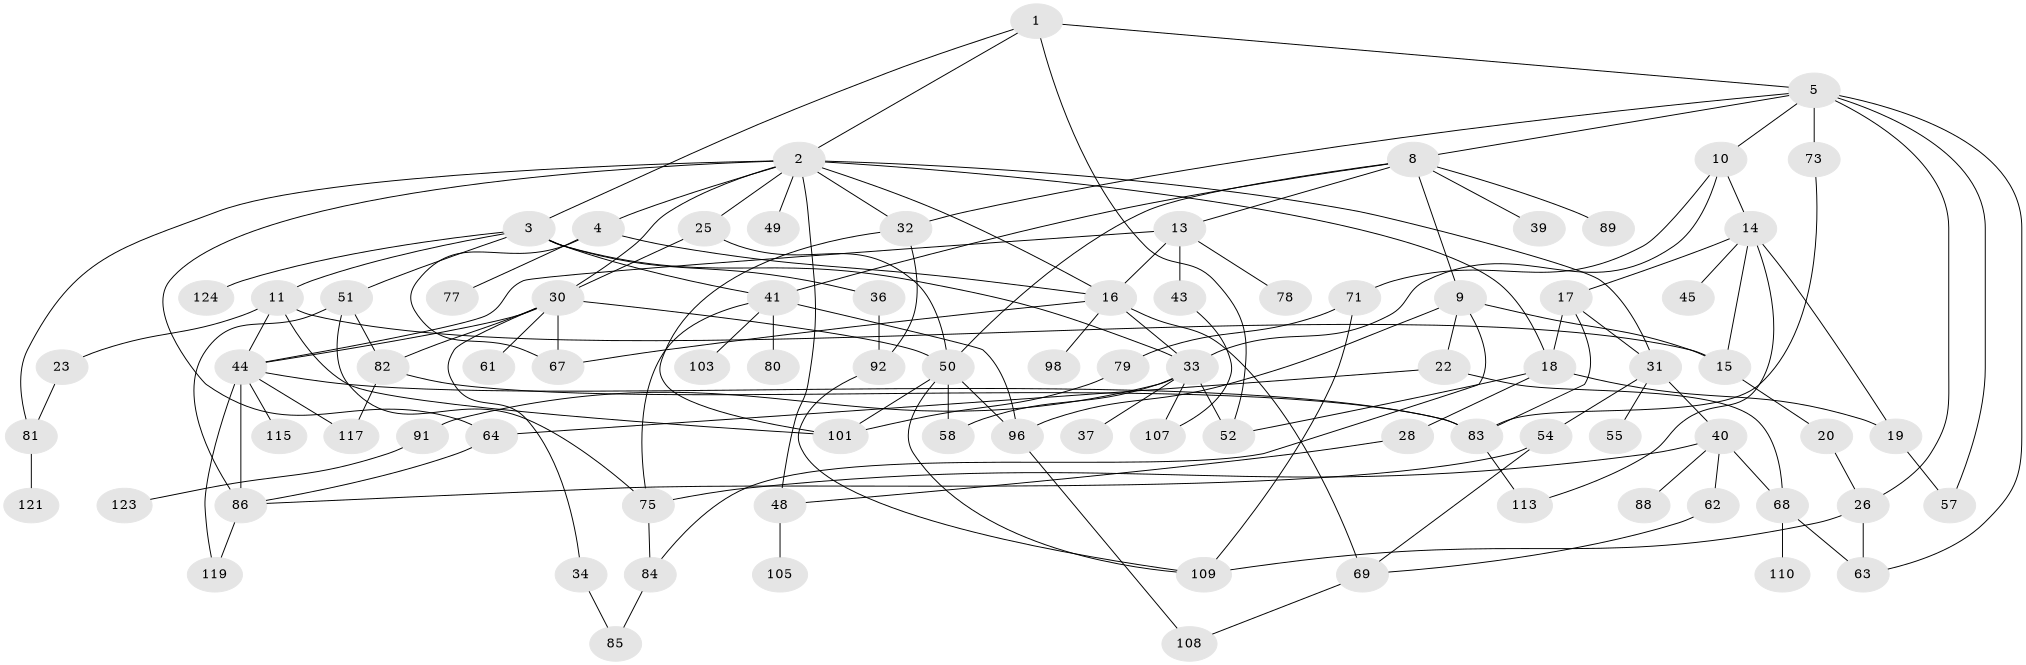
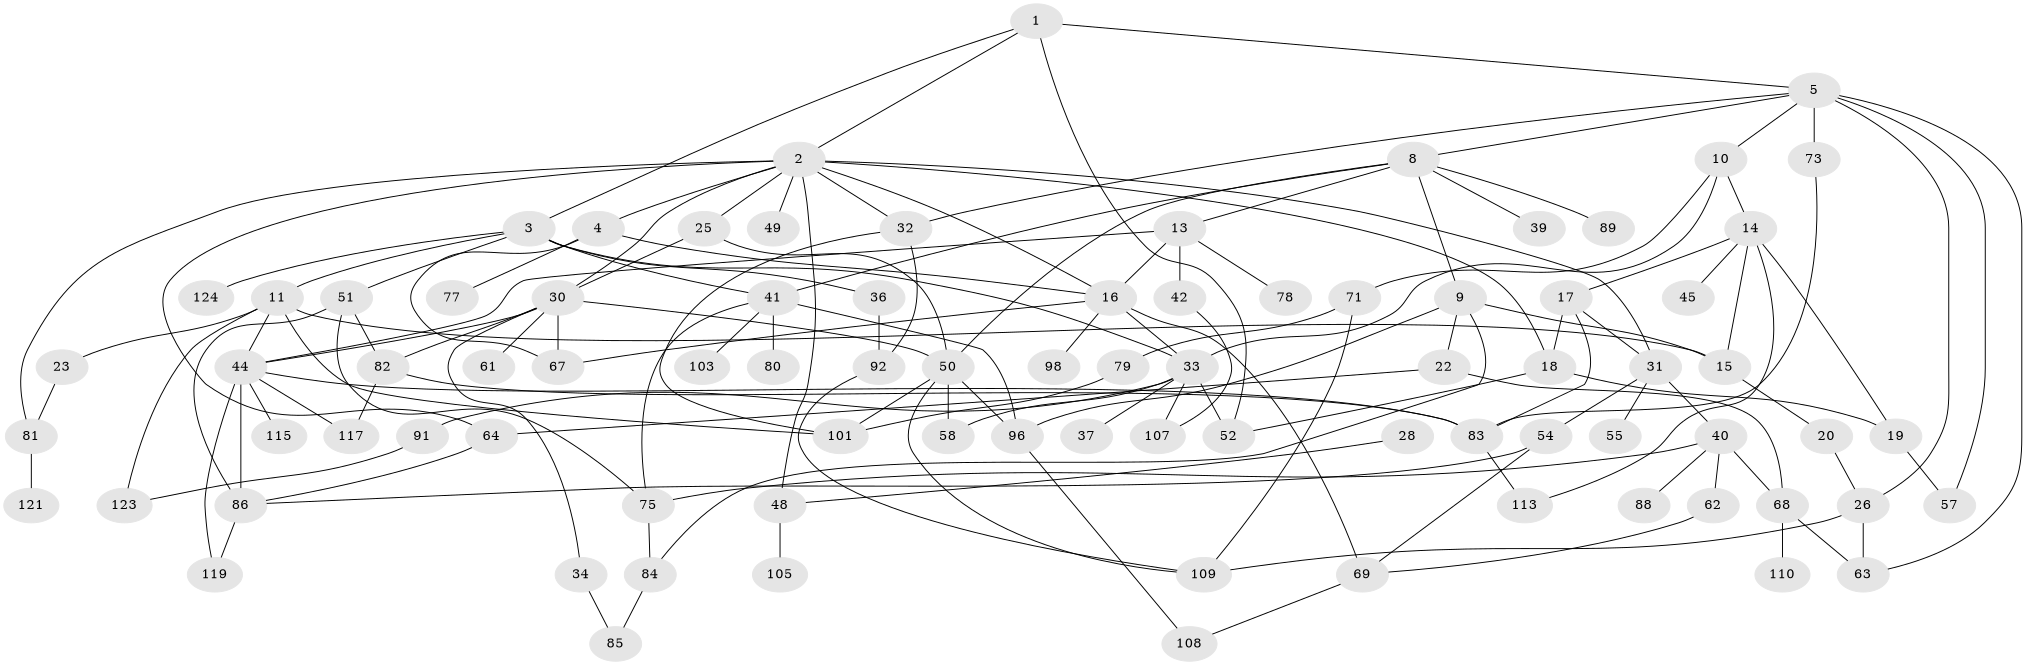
node "43": label "43" -> "42"
edge "11" -- "123": added
edge "18" -- "28": removed
